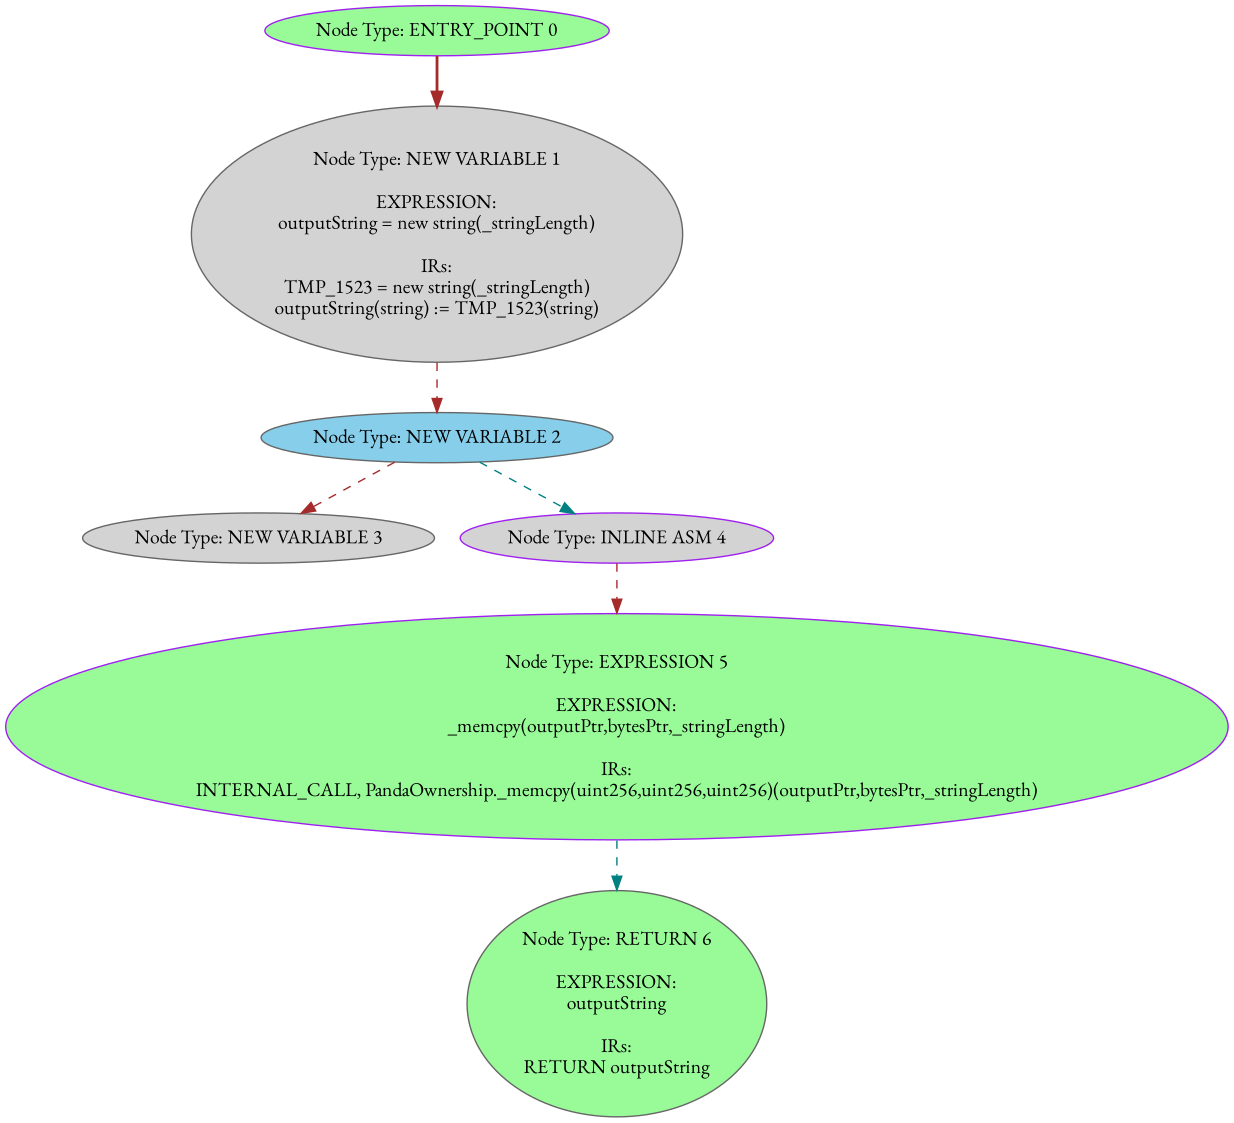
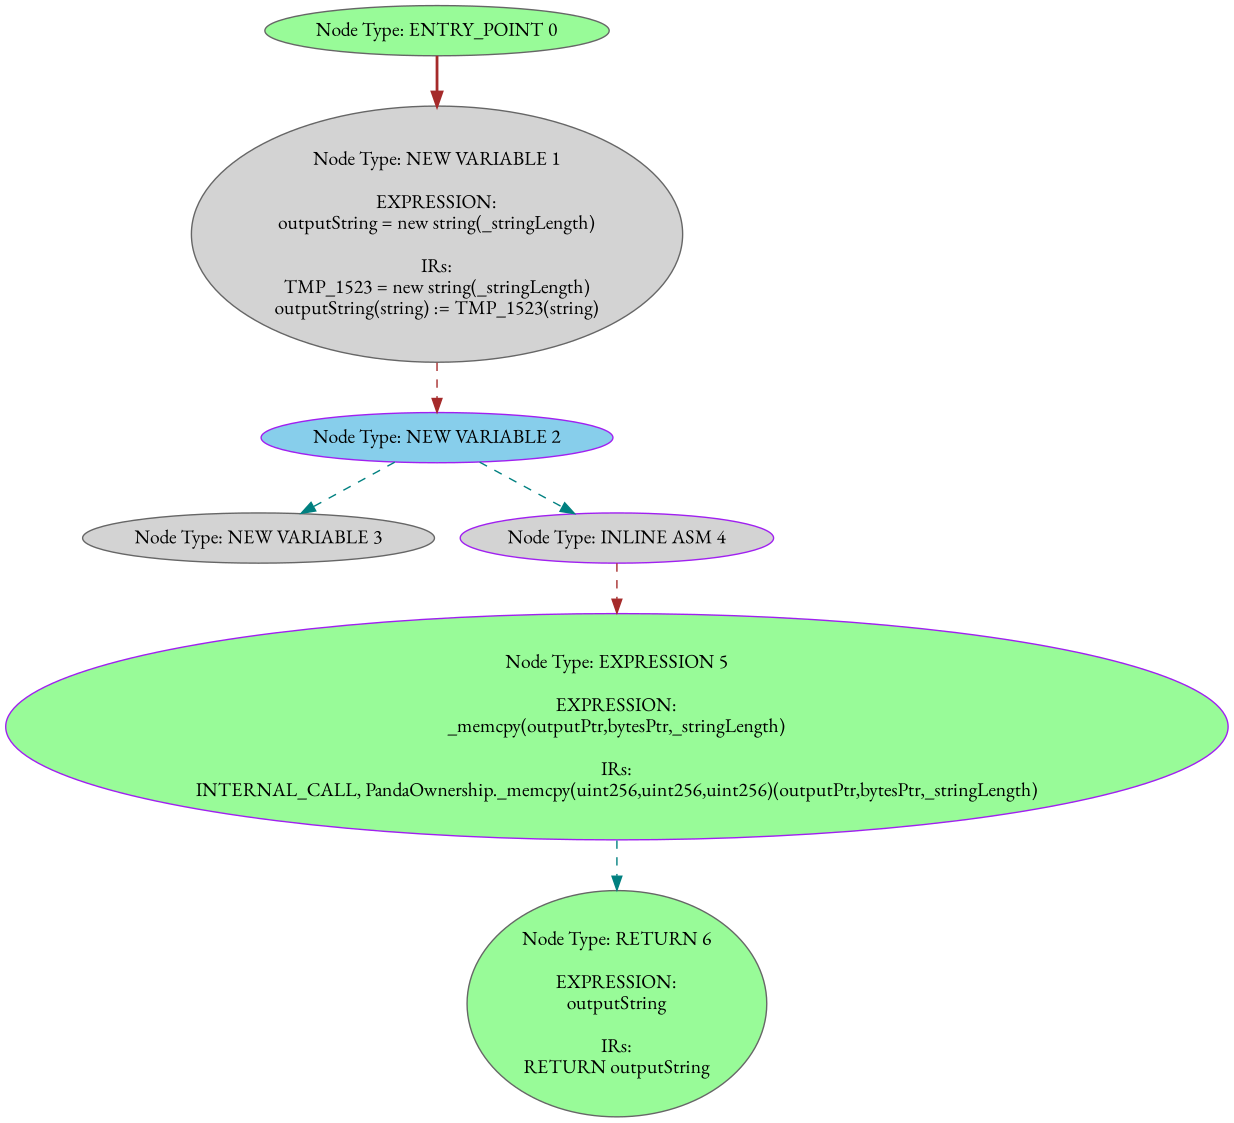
node "Node Type: ENTRY_POINT 0": color purple -> gray40
node "Node Type: NEW VARIABLE 2": color gray40 -> purple
edge "Node Type: NEW VARIABLE 2" -> "Node Type: NEW VARIABLE 3": color brown -> teal
